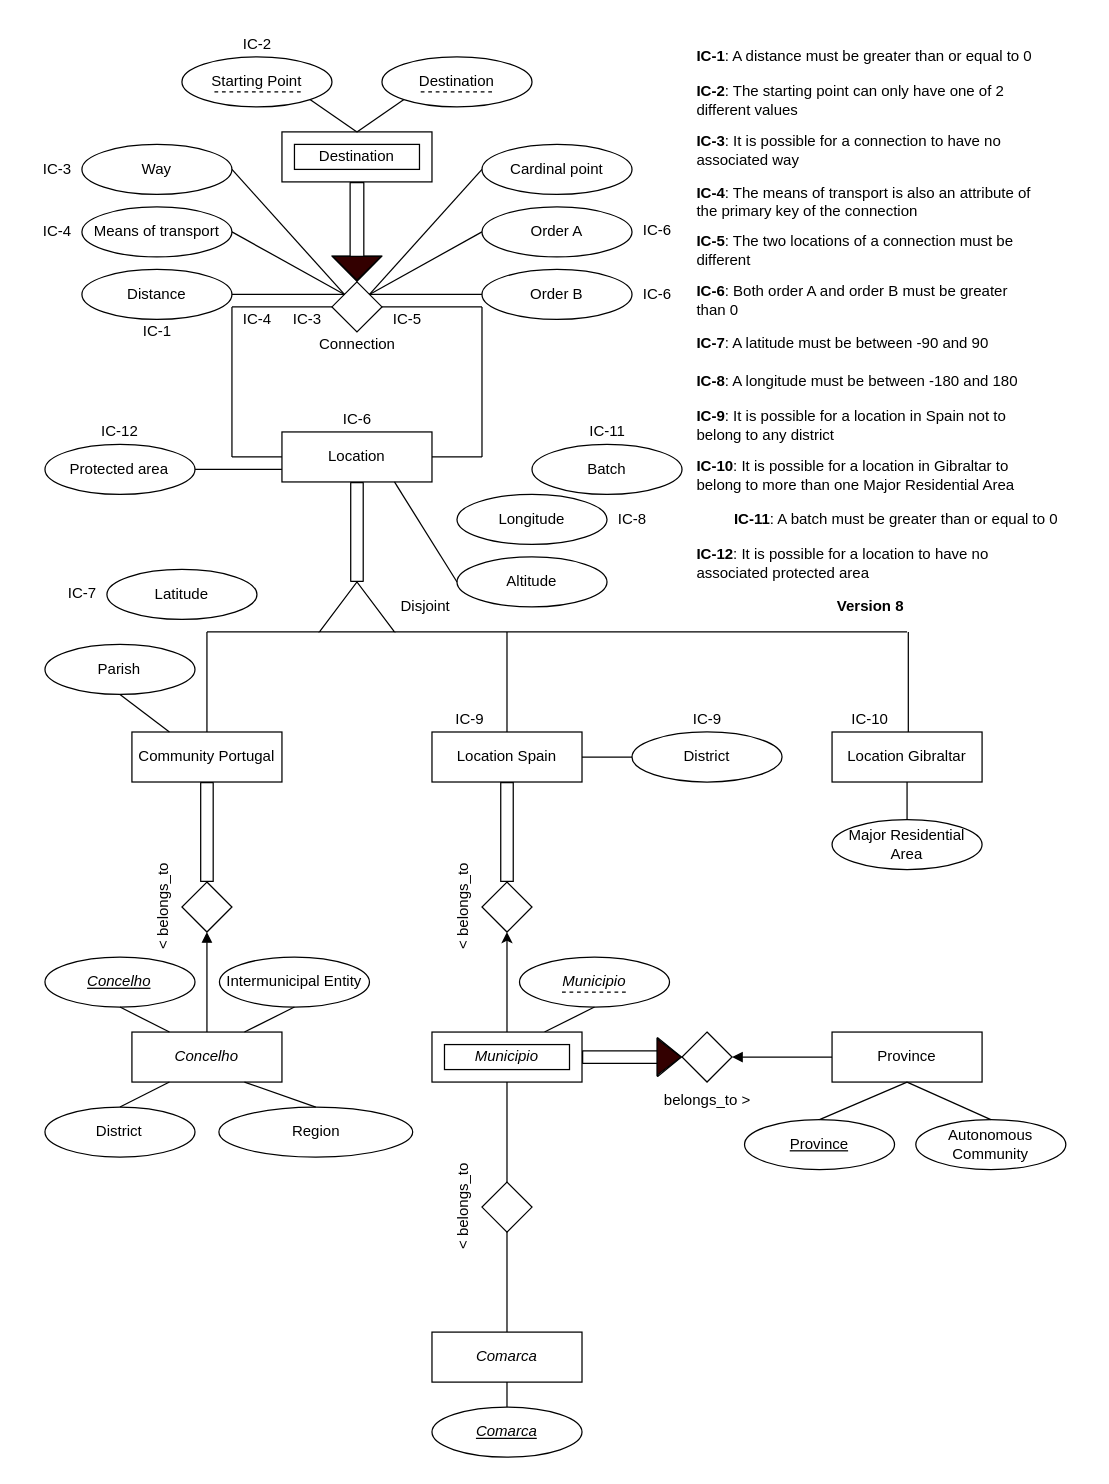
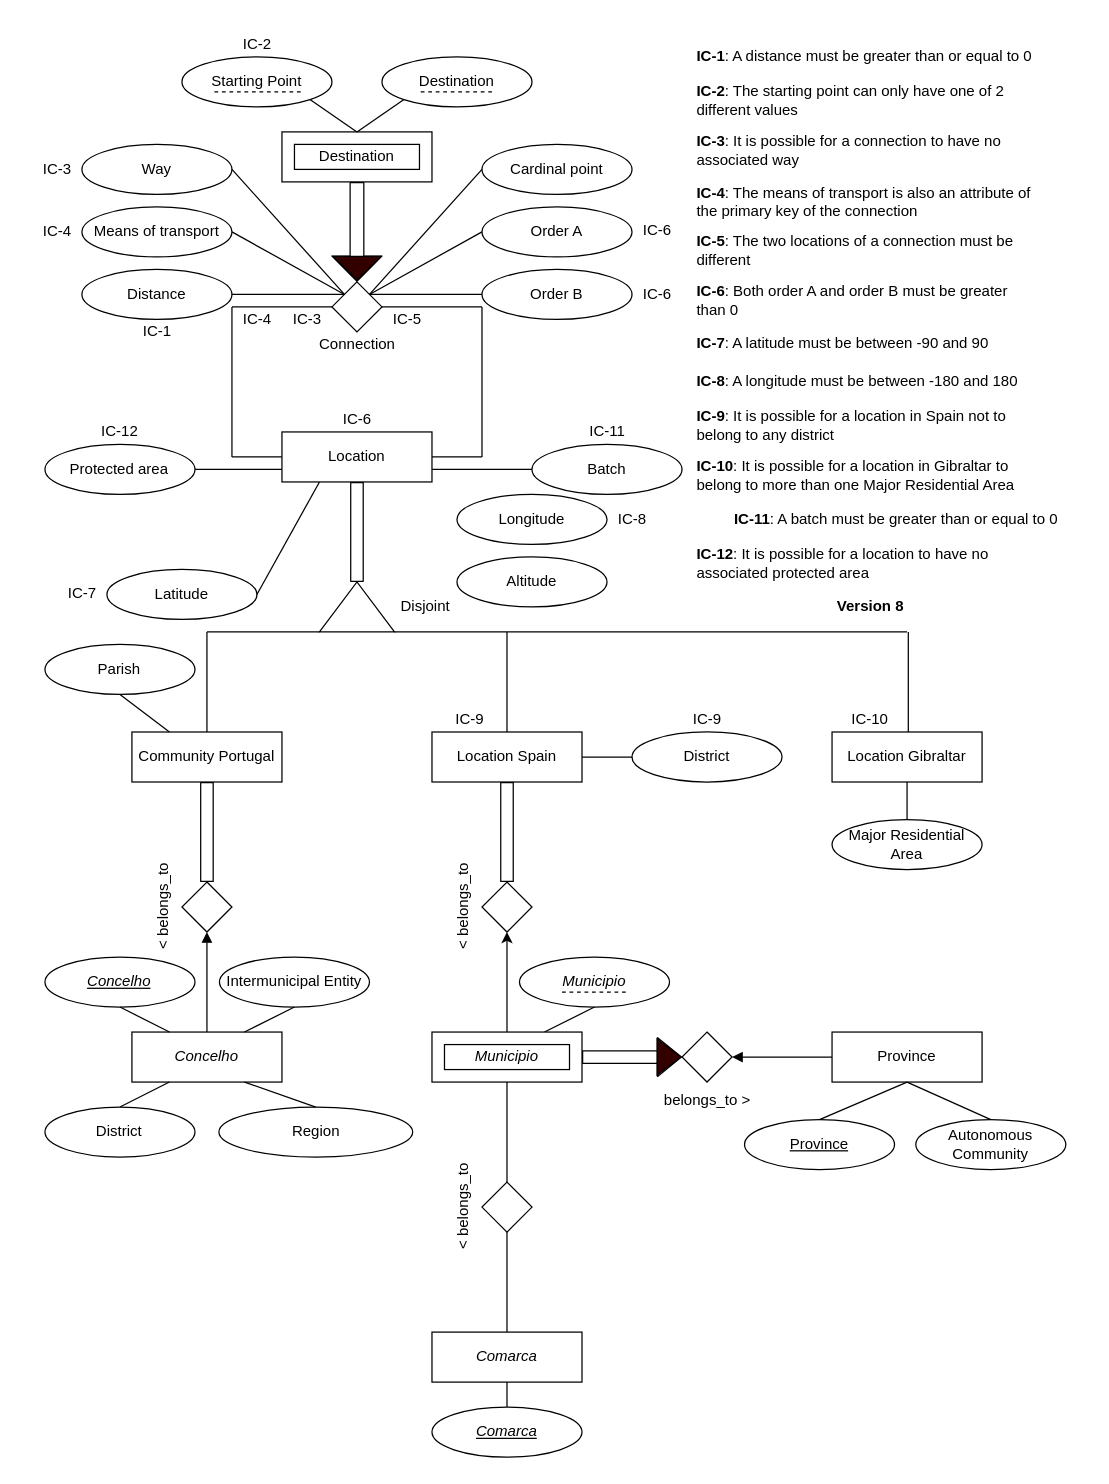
edge "Location" -- "Batch": added
edge "Location" -- "Altitude": removed
edge "Location" -- "Latitude": added
